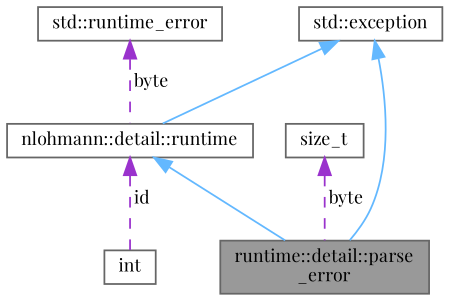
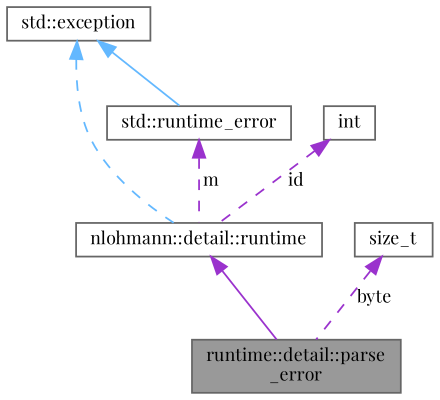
edge "nlohmann::detail::runtime" -> "std::runtime_error": label " byte" -> " m"
edge "nlohmann::detail::runtime" -> "std::exception": style solid -> dashed
edge "runtime::detail::parse _error" -> "std::exception": now "std::runtime_error" -> "std::exception"
edge "runtime::detail::parse _error" -> "nlohmann::detail::runtime": color steelblue1 -> darkorchid3
edge "int" -> "nlohmann::detail::runtime": reversed
